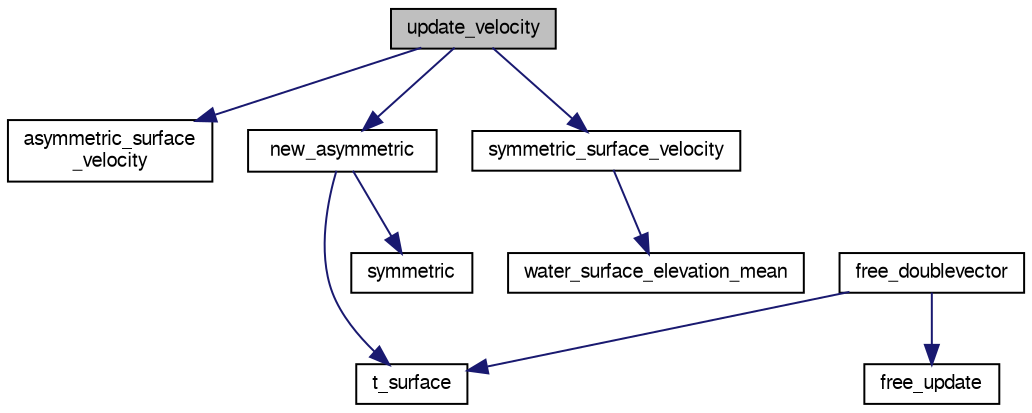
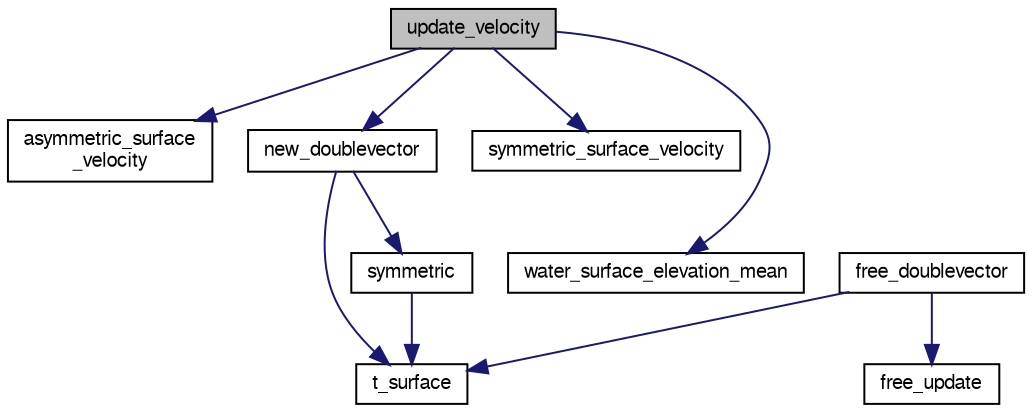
node "new_asymmetric": label "new_asymmetric" -> "new_doublevector"
edge "symmetric_surface_velocity" -> "water_surface_elevation_mean": now "update_velocity" -> "water_surface_elevation_mean"
edge "symmetric" -> "t_surface": added
